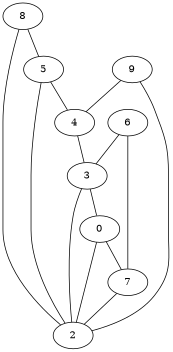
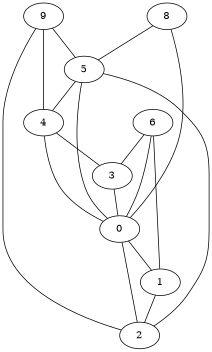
edge "9" -- "5": added
edge "5" -- "0": added
edge "6" -- "0": added
edge "8" -- "2": now "8" -- "0"
edge "4" -- "0": added
edge "3" -- "2": removed
node "7": label "7" -> "1"
